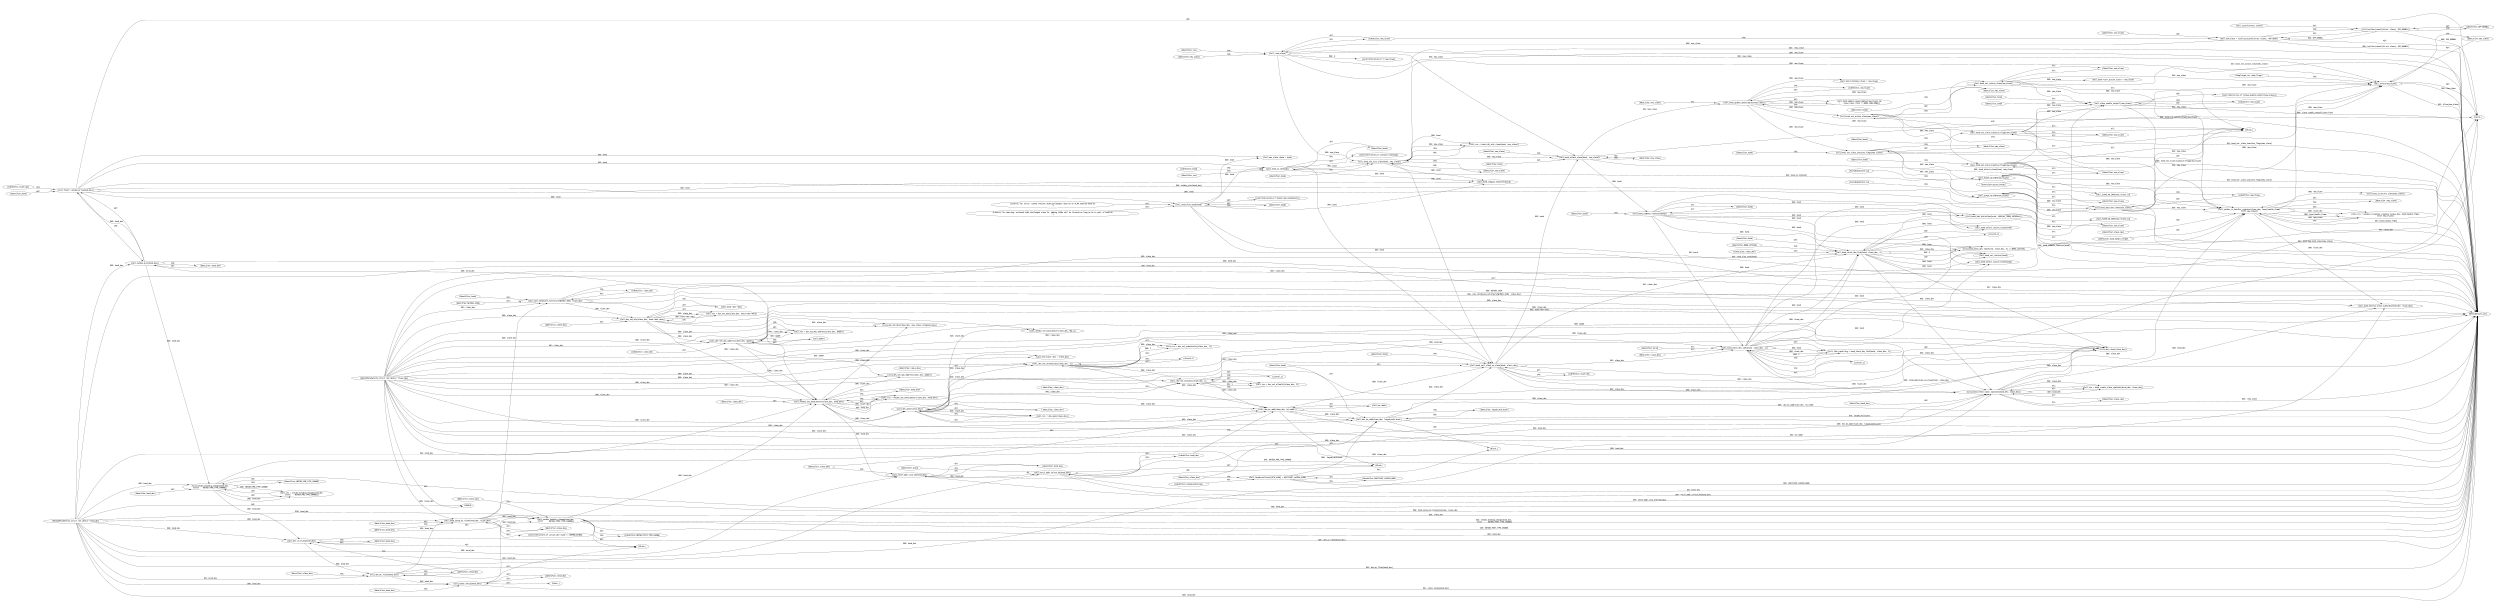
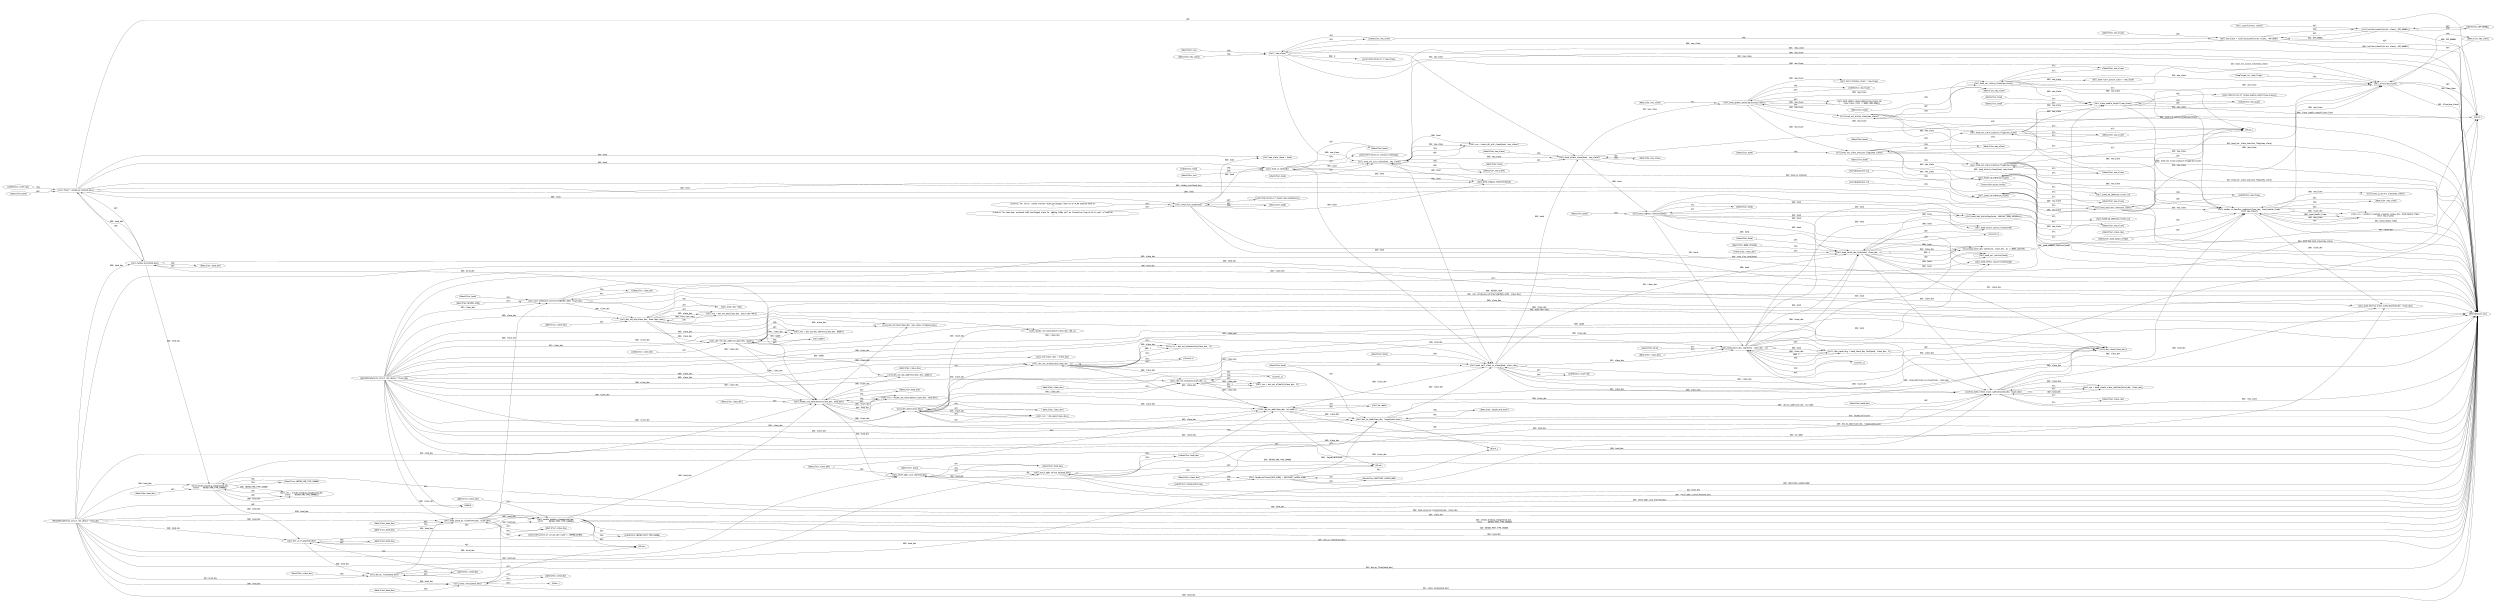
edge "(Call,dev_open(slave_dev))" -> "(Call,new_slave->dev = slave_dev)": removed, label "DDG: slave_dev"
node "(Call,bond_create_slave_symlinks(bond_dev, slave_dev))": label "(Call,bond_create_slave_symlinks(bond_dev, slave_dev))" -> "(Literal,bond_create_slave_symlinks(bond_dev, slave_dev))"
